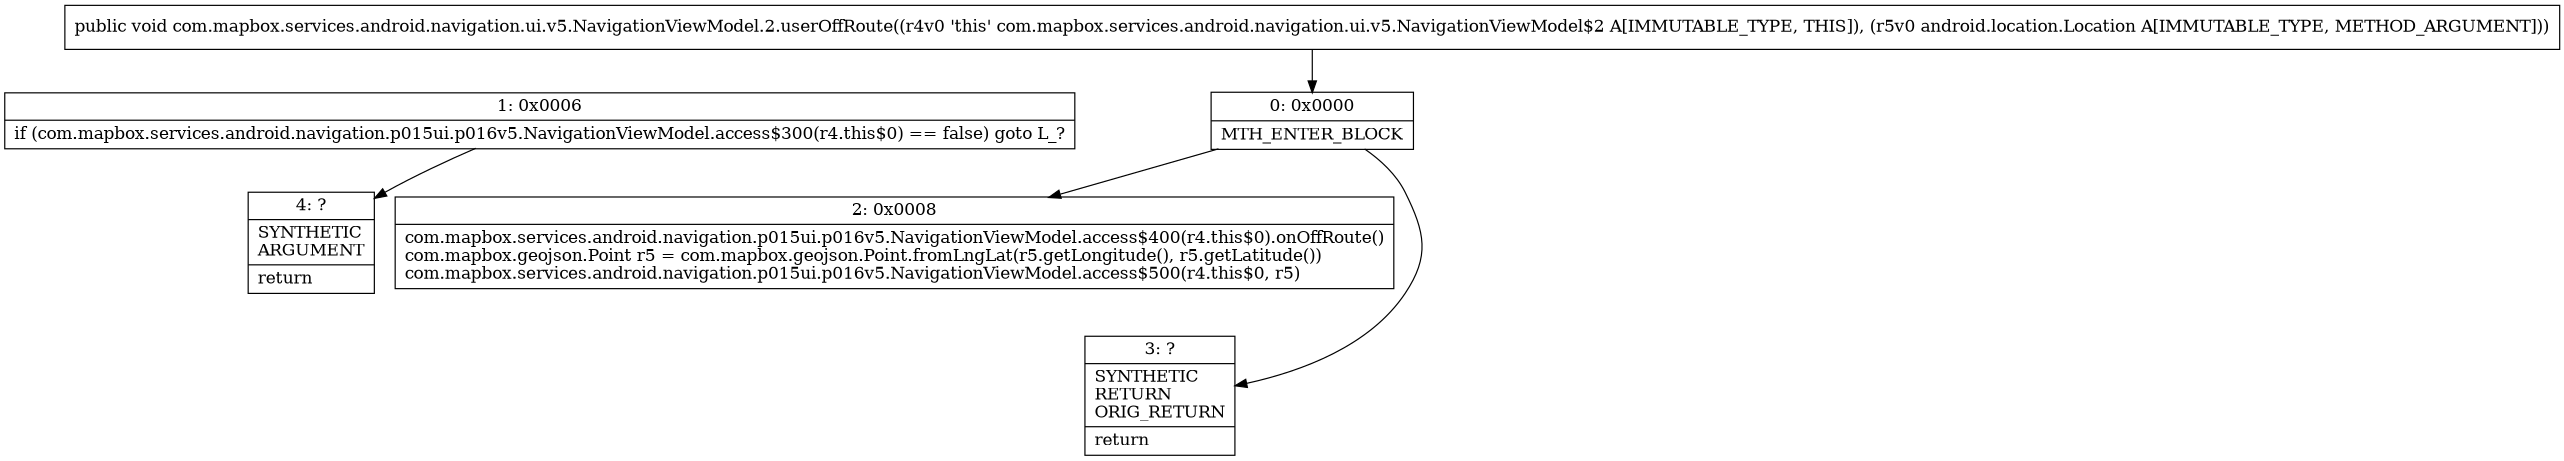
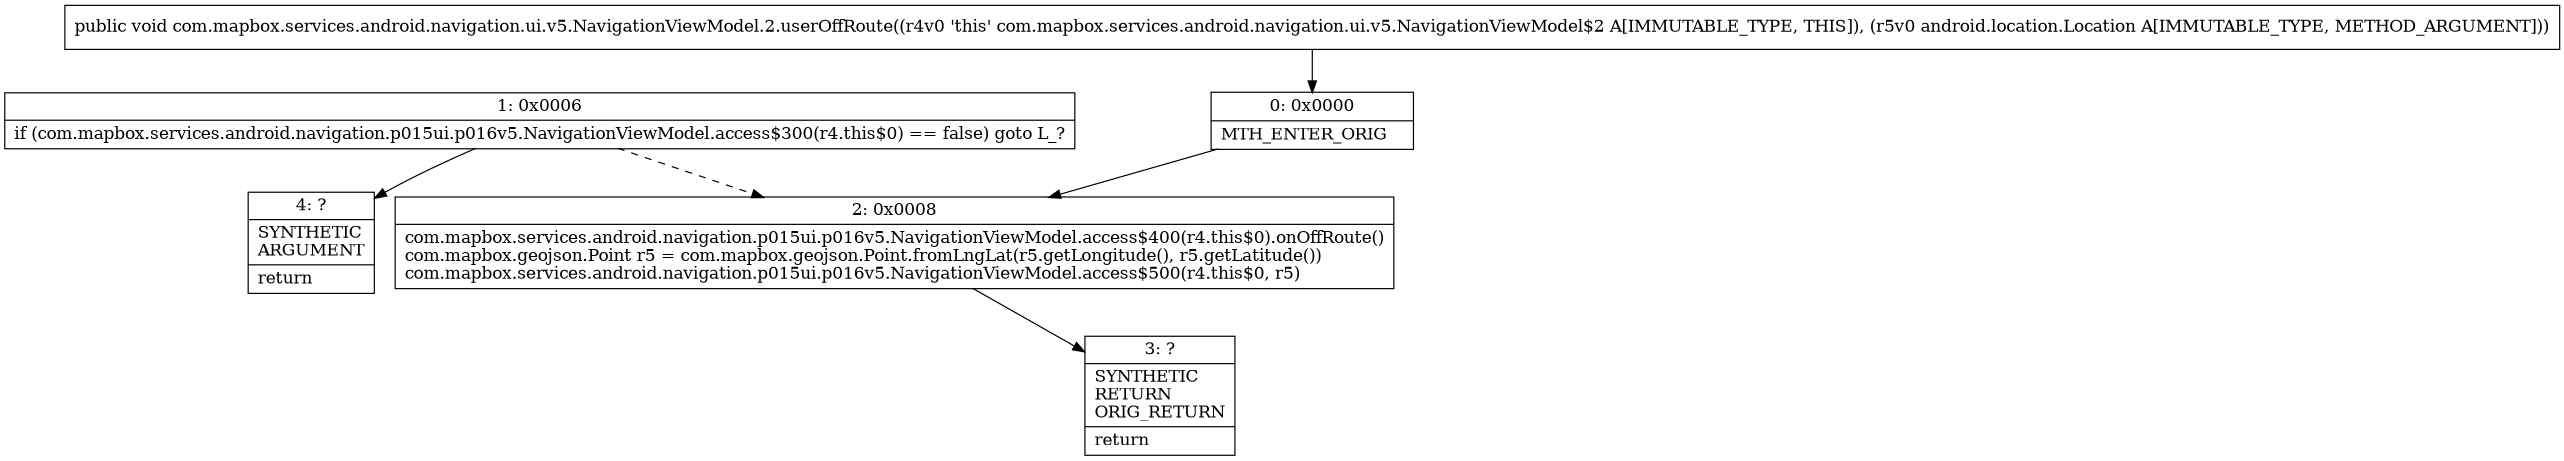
node "0: 0x0000": text "MTH_ENTER_BLOCK" -> "MTH_ENTER_ORIG"
edge "1: 0x0006" -> "2: 0x0008": added
edge "0: 0x0000" -> "3: ?": now "2: 0x0008" -> "3: ?"
